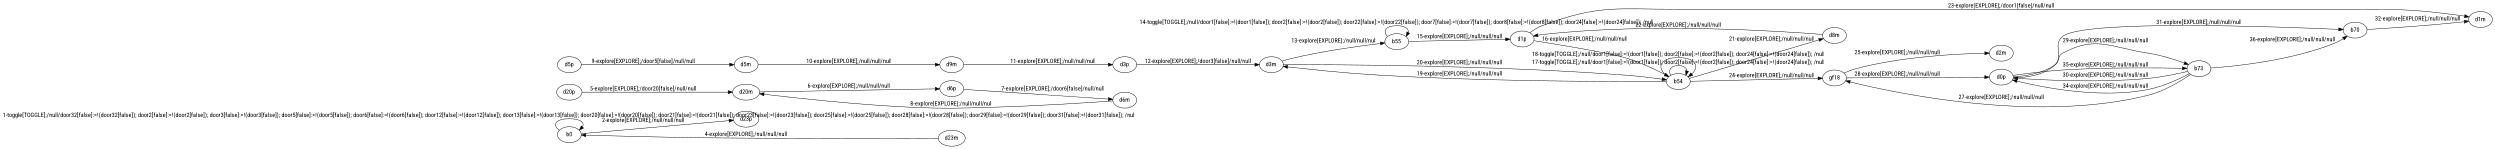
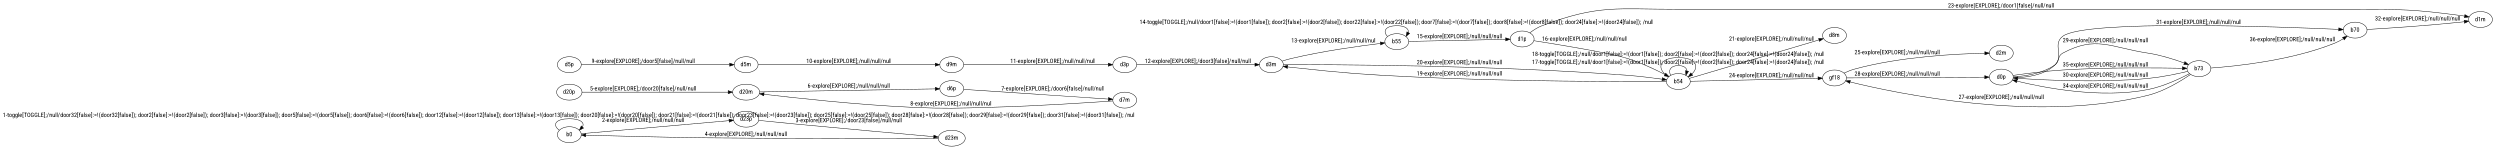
edge "d8m" -> "d1p": removed, label "22-explore[EXPLORE];/null/null/null"
node "d6m": label "d6m" -> "d7m"
edge "d23p" -> "d23m": added, label "3-explore[EXPLORE];/door23[false]/null/null"
